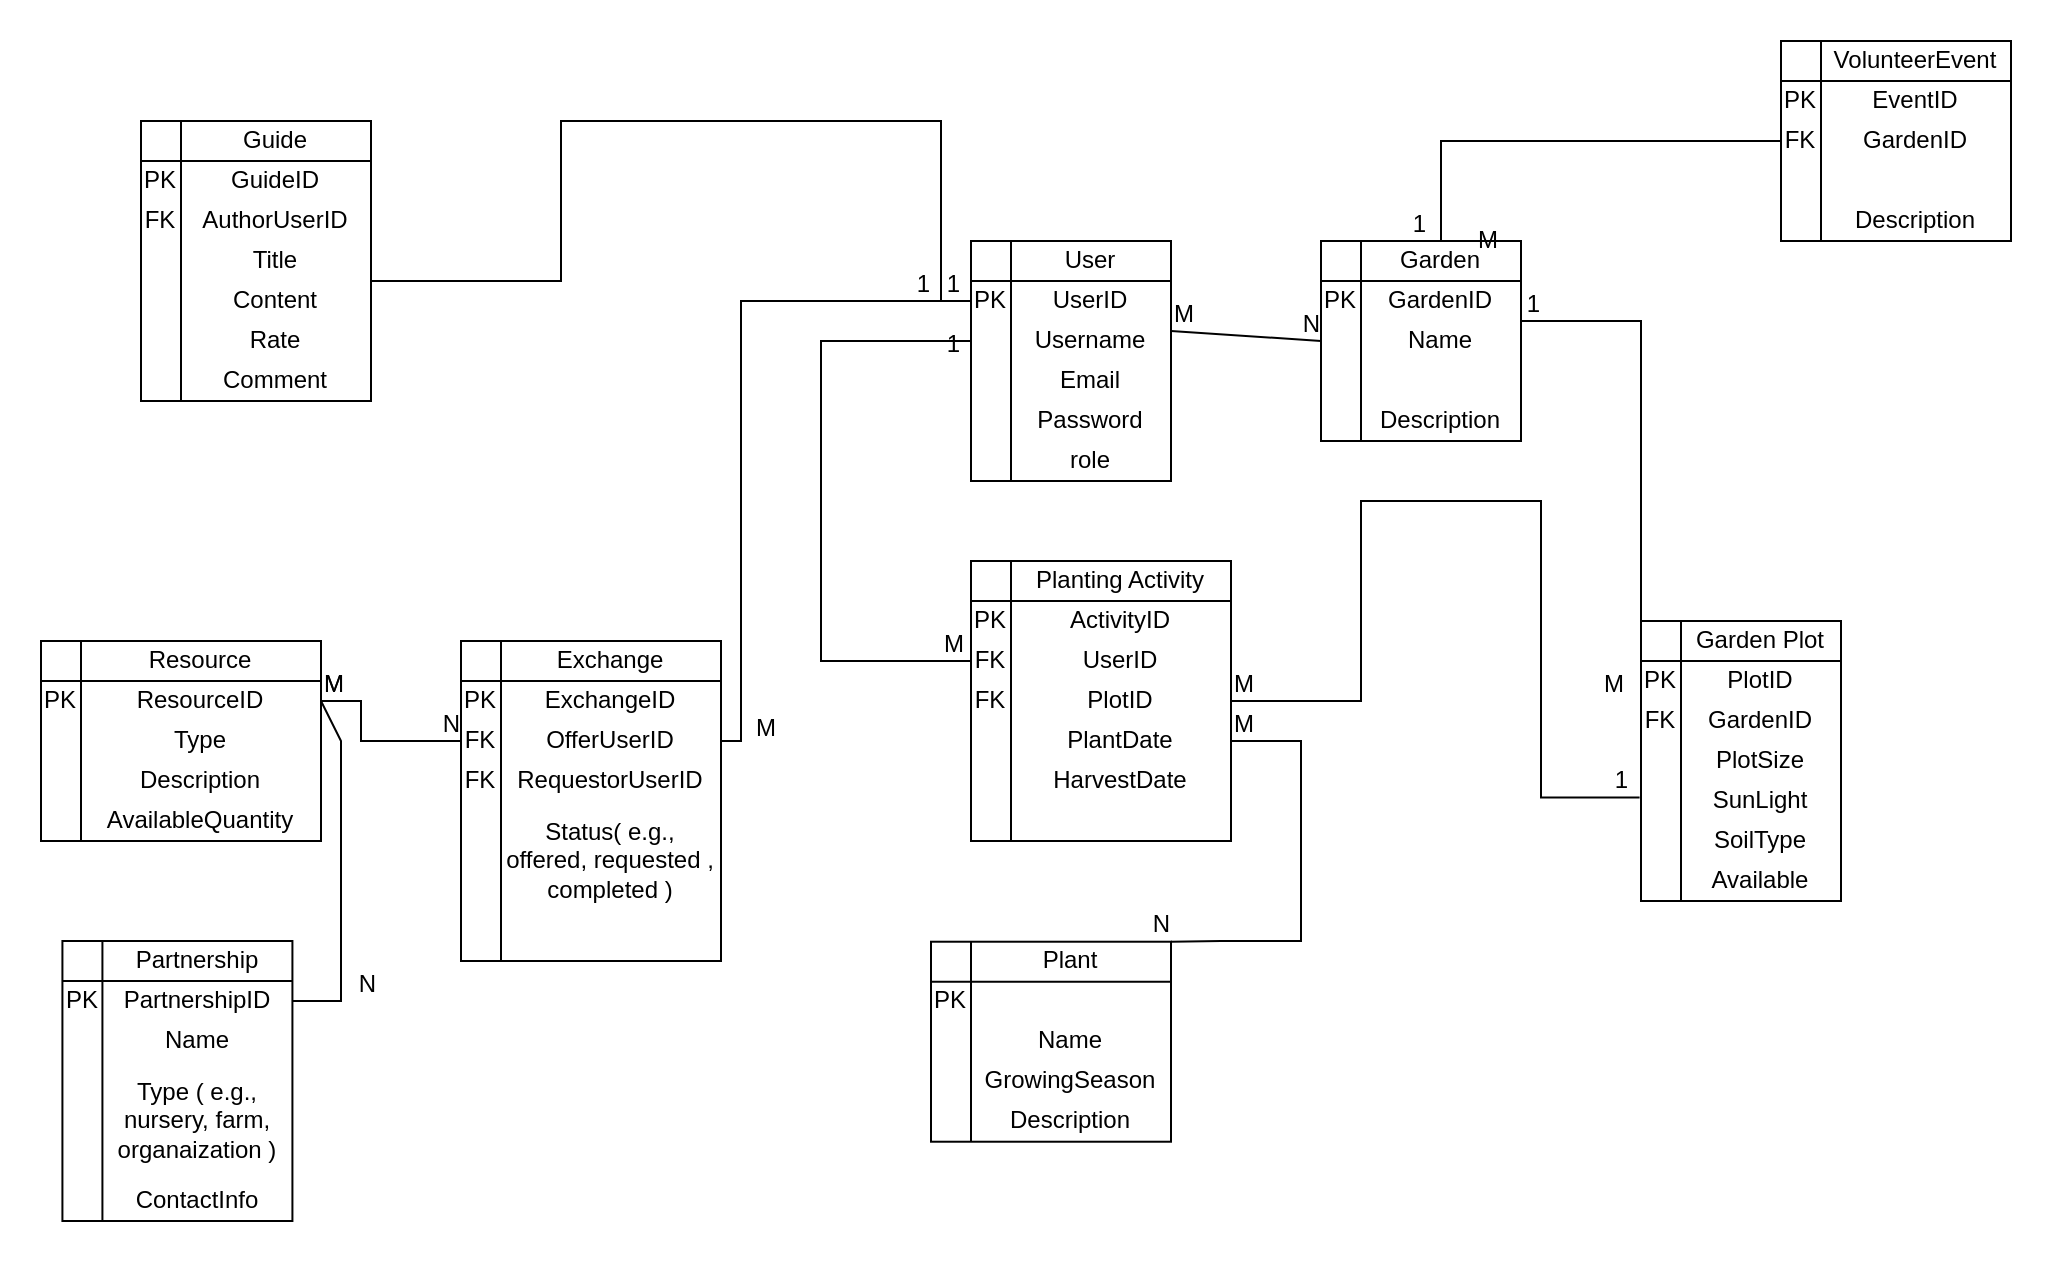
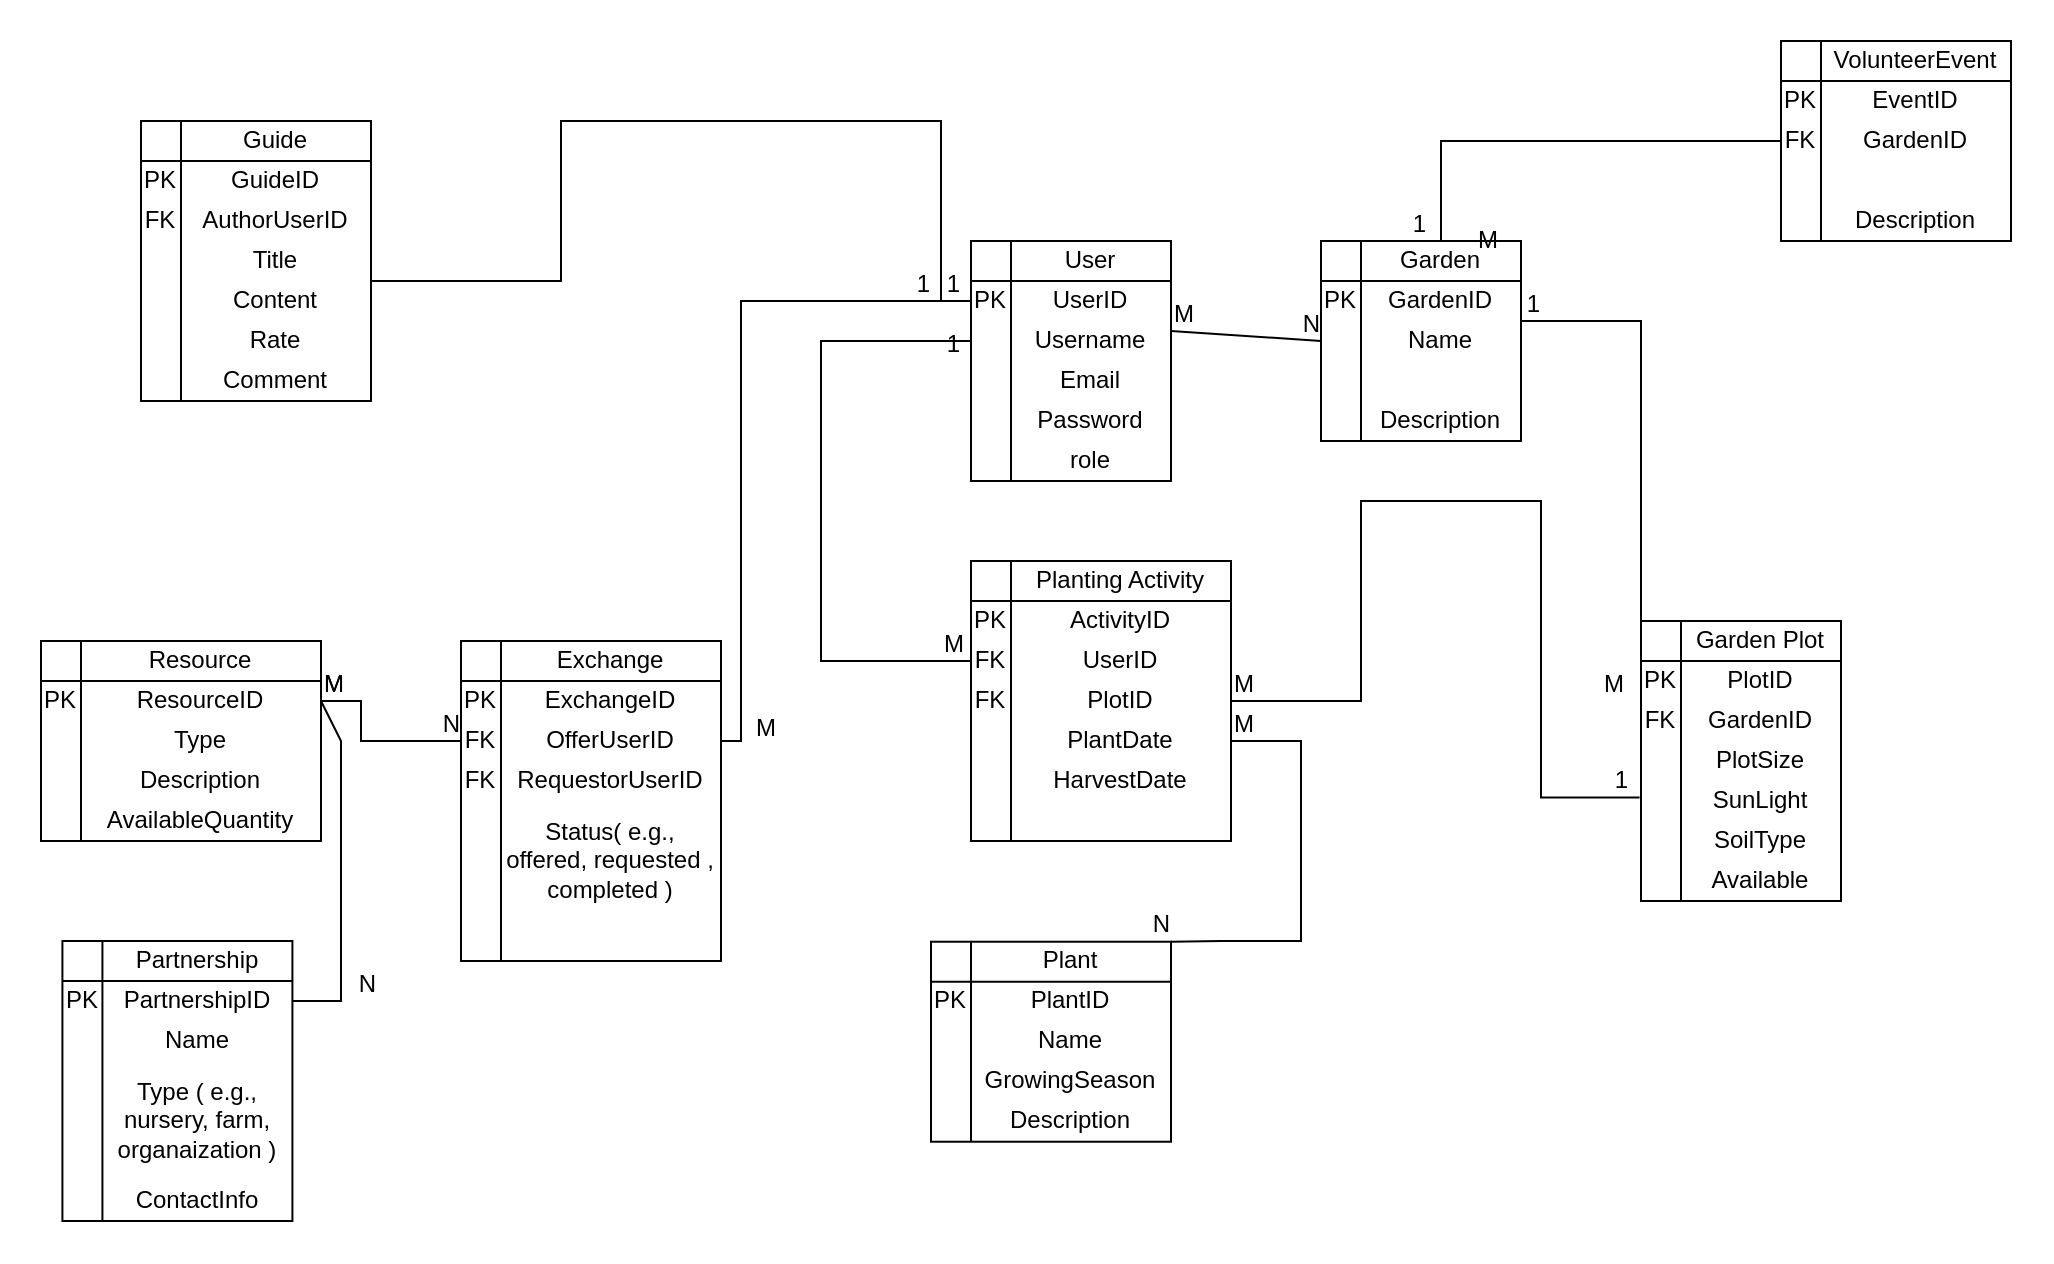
node "PlantID": added
